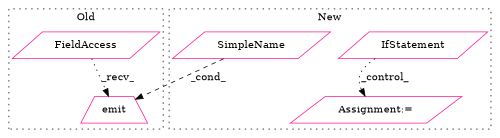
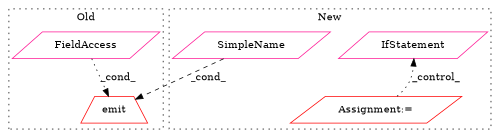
edge "IfStatement" -> "Assignment:=": reversed
edge "FieldAccess" -> "emit": label "_recv_" -> "_cond_"
node "emit": color deeppink -> red
node "Assignment:=": color deeppink -> red
